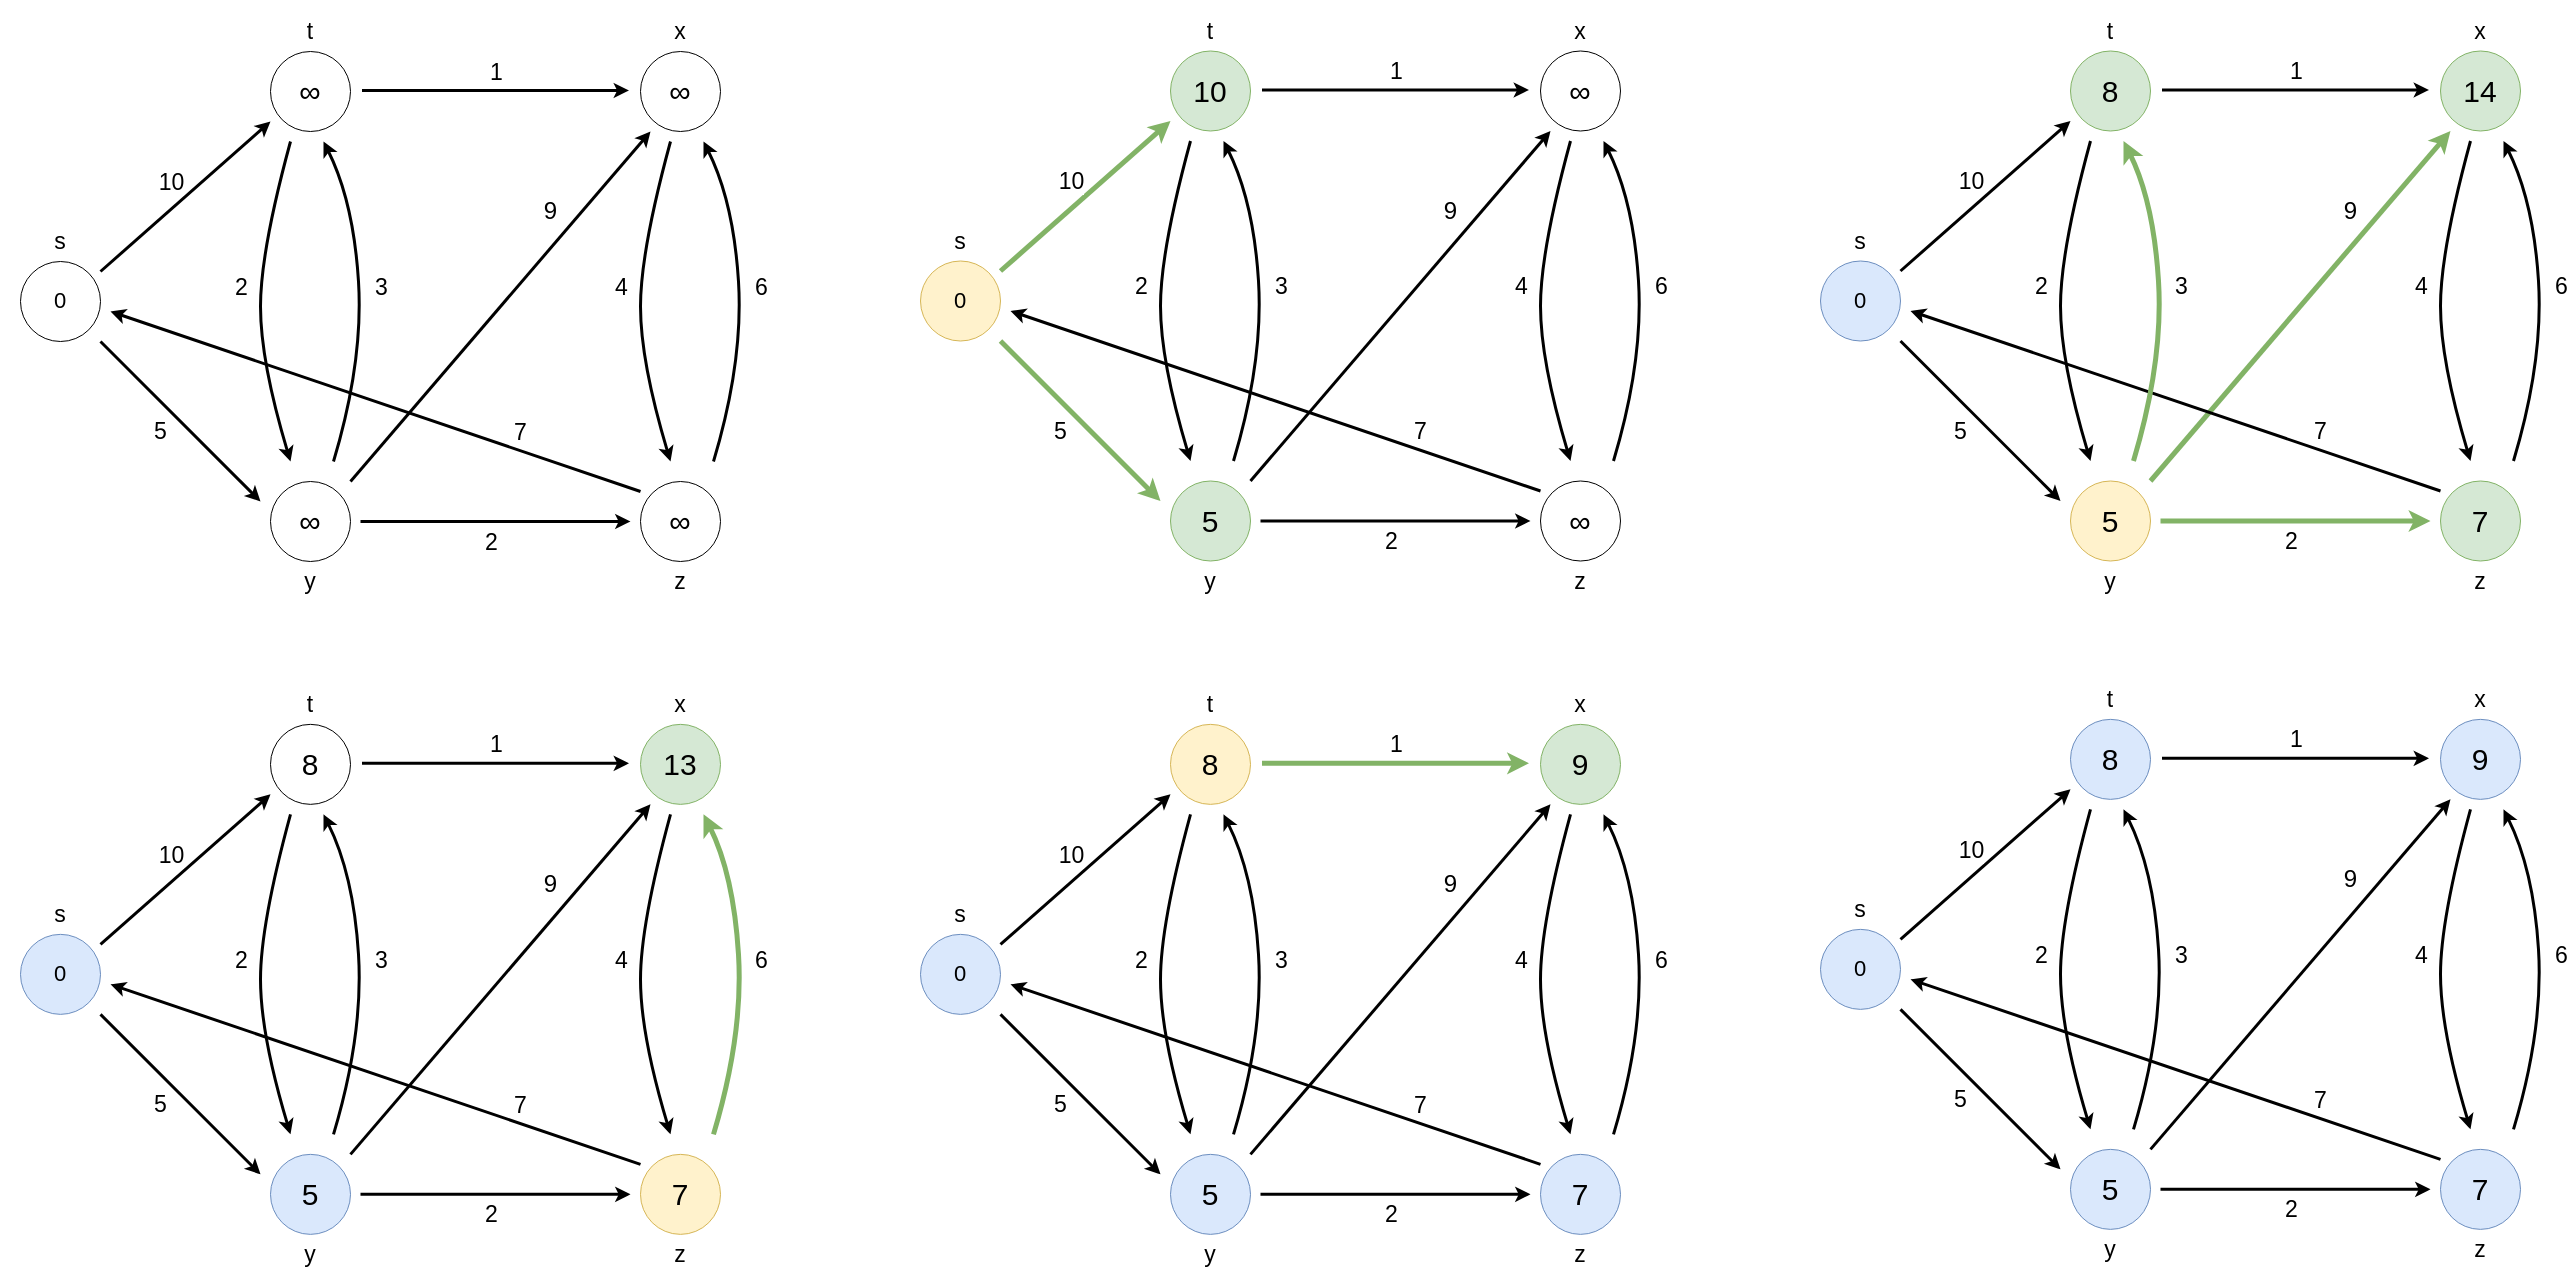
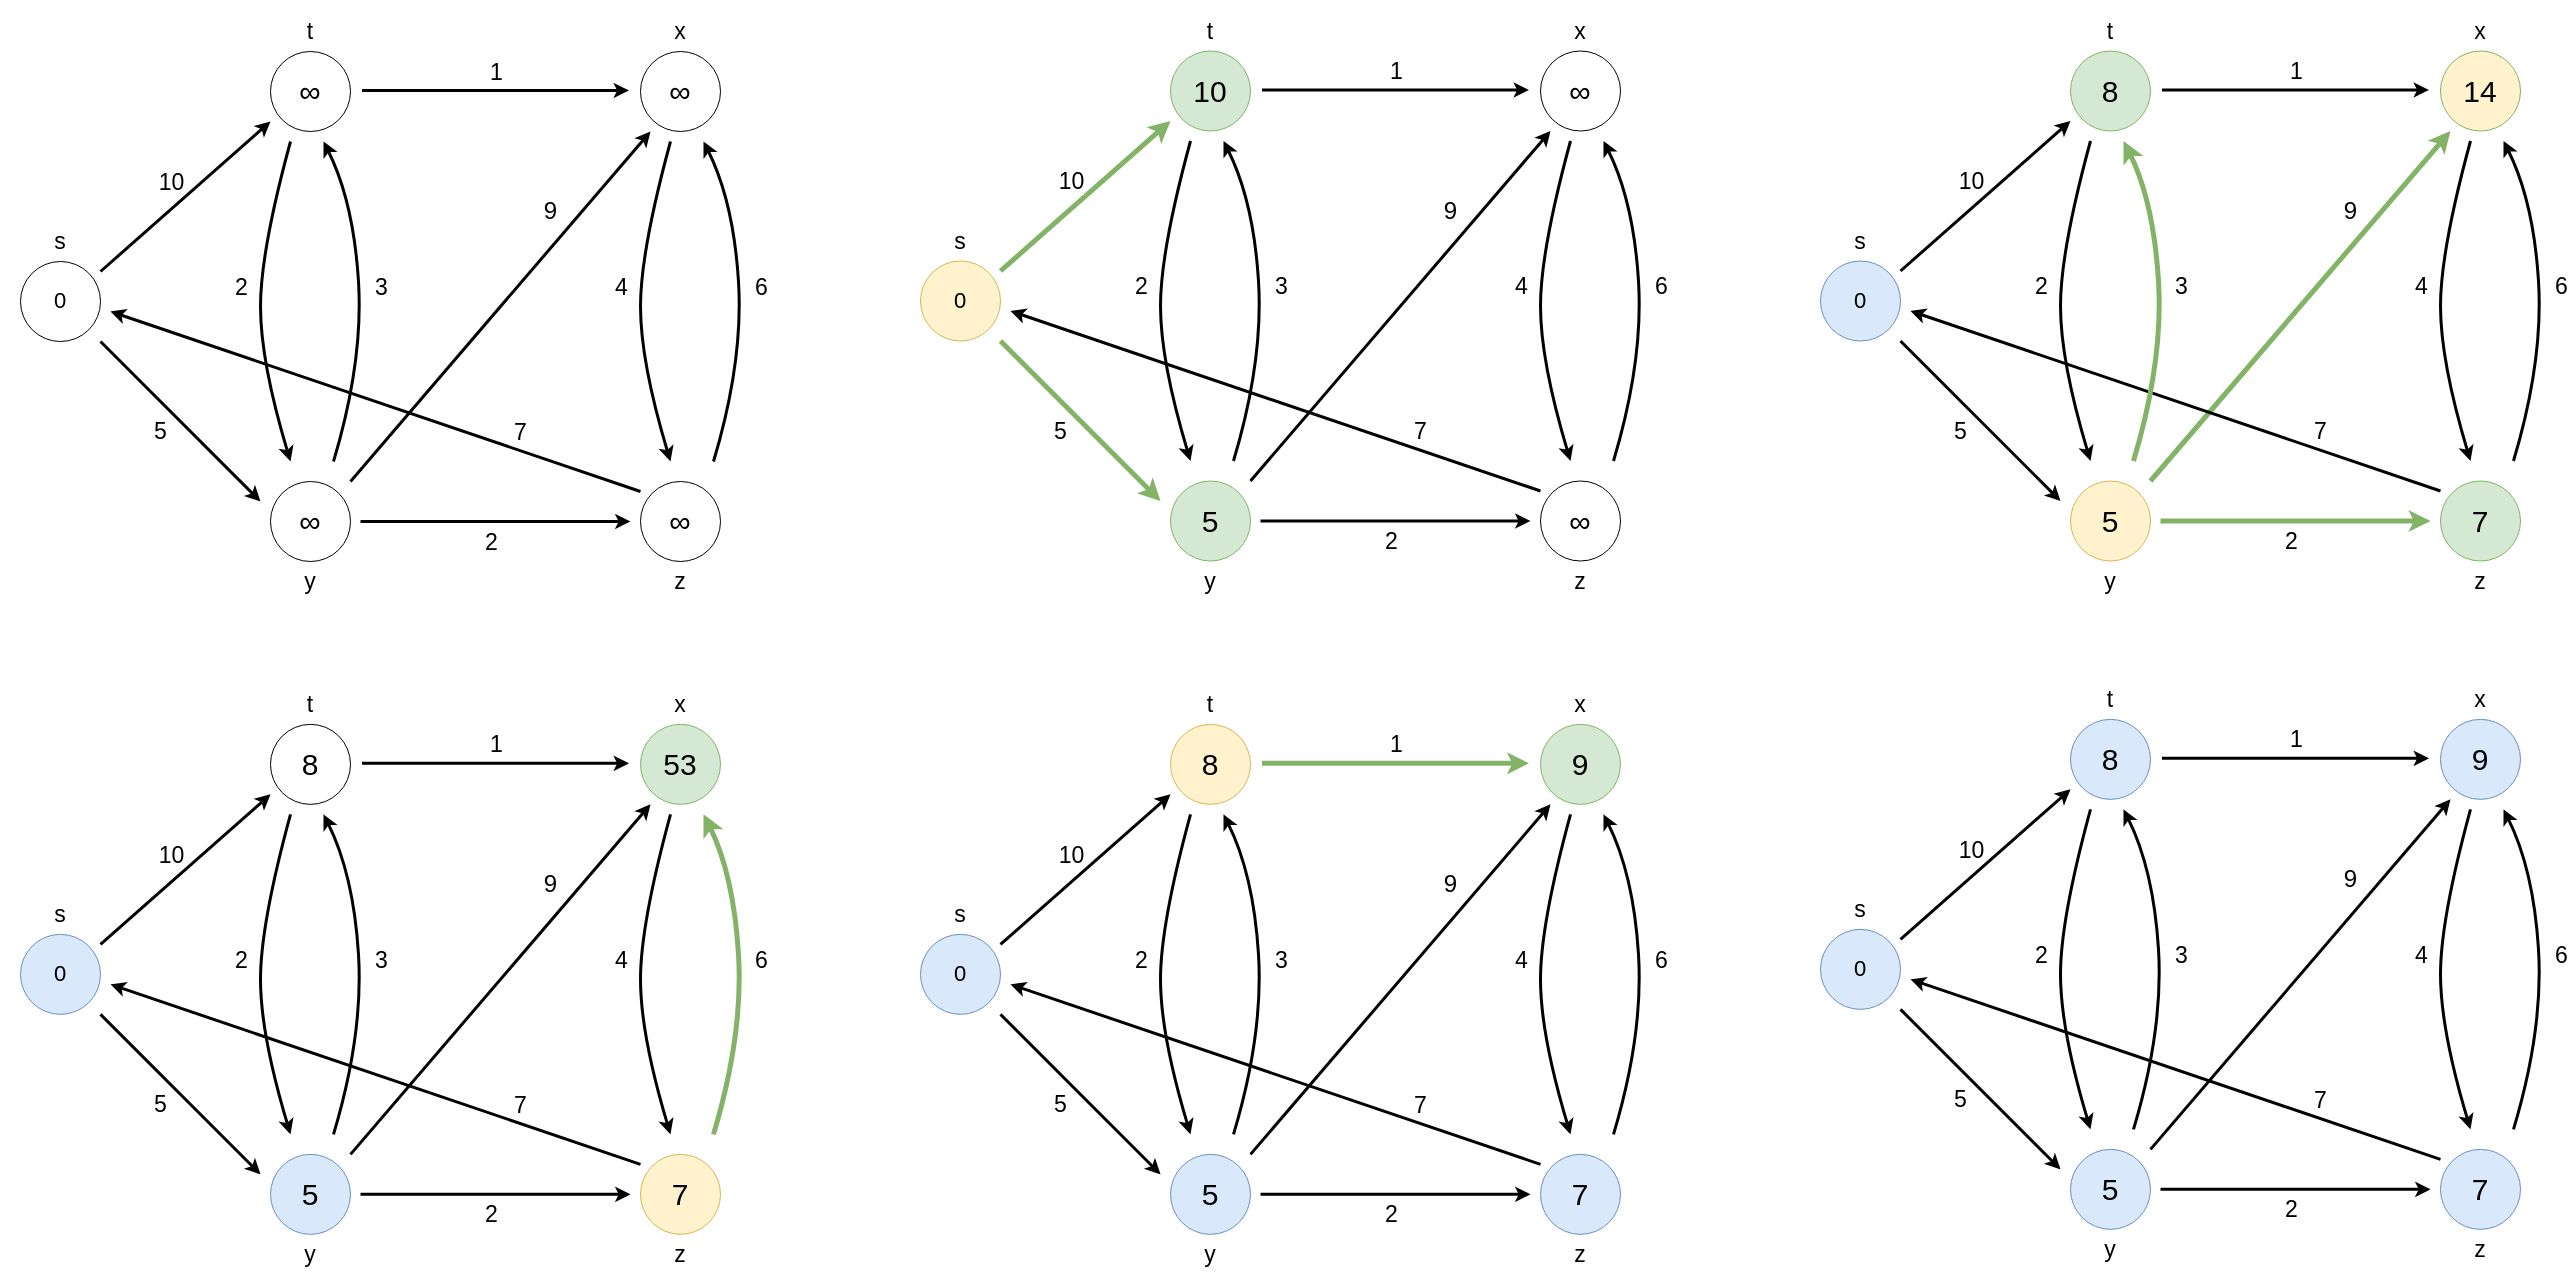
node "14": fillcolor #d5e8d4 -> #fff2cc
node "13": label "13" -> "53"
